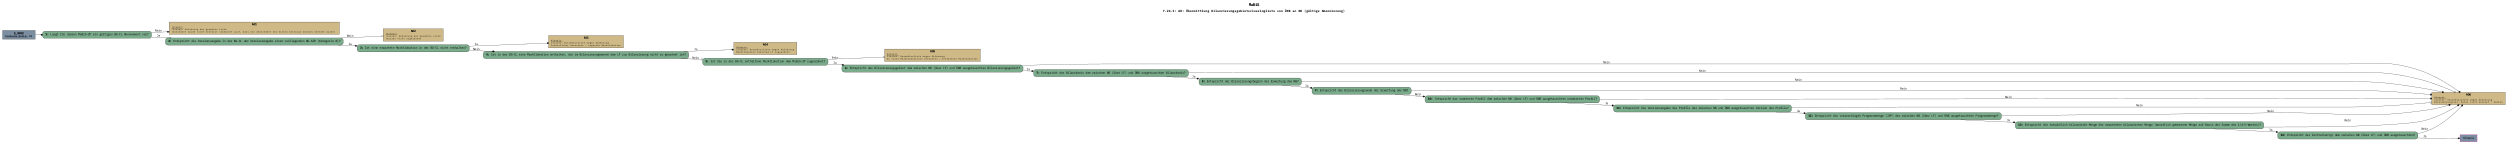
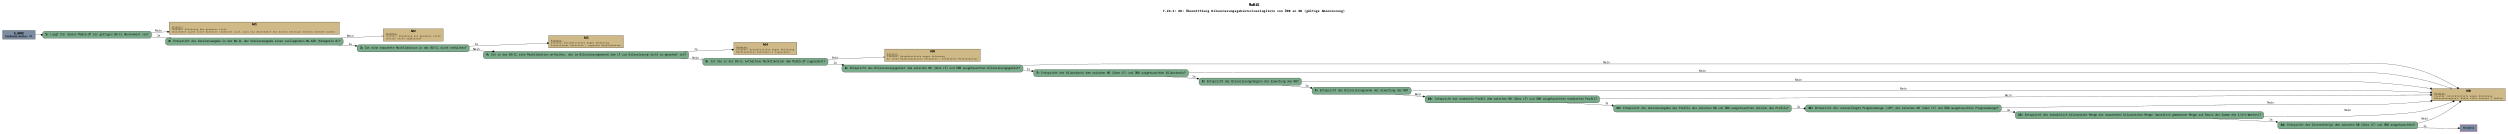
edge "11:" -> "A06": removed, label "Nein"
